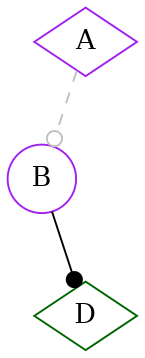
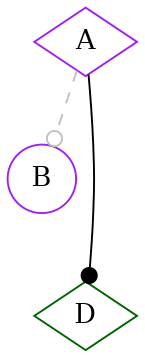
edge "B" -> "D": now "A" -> "D"
